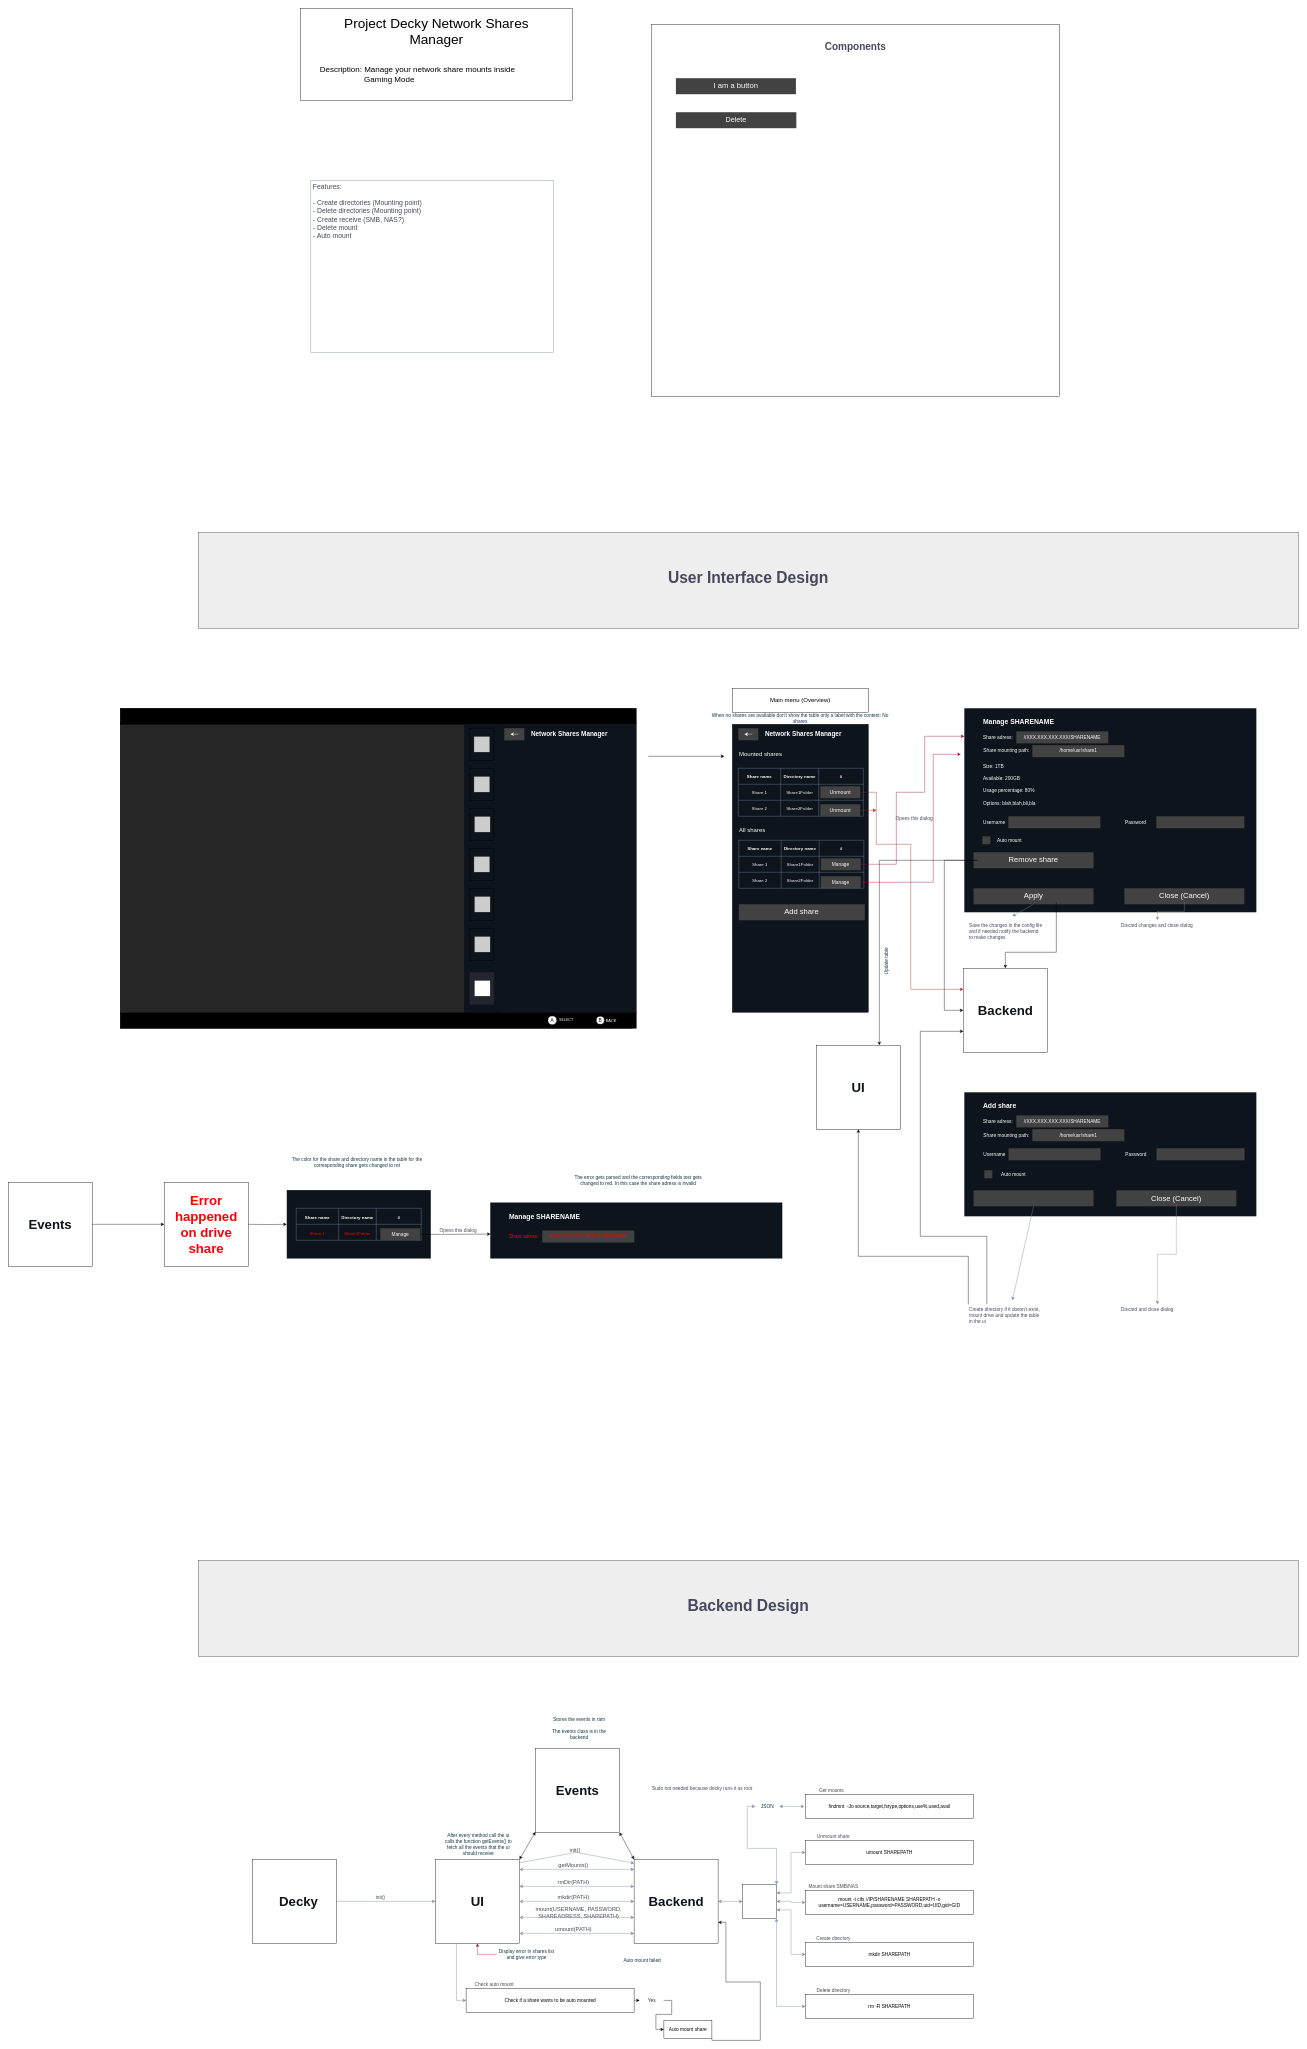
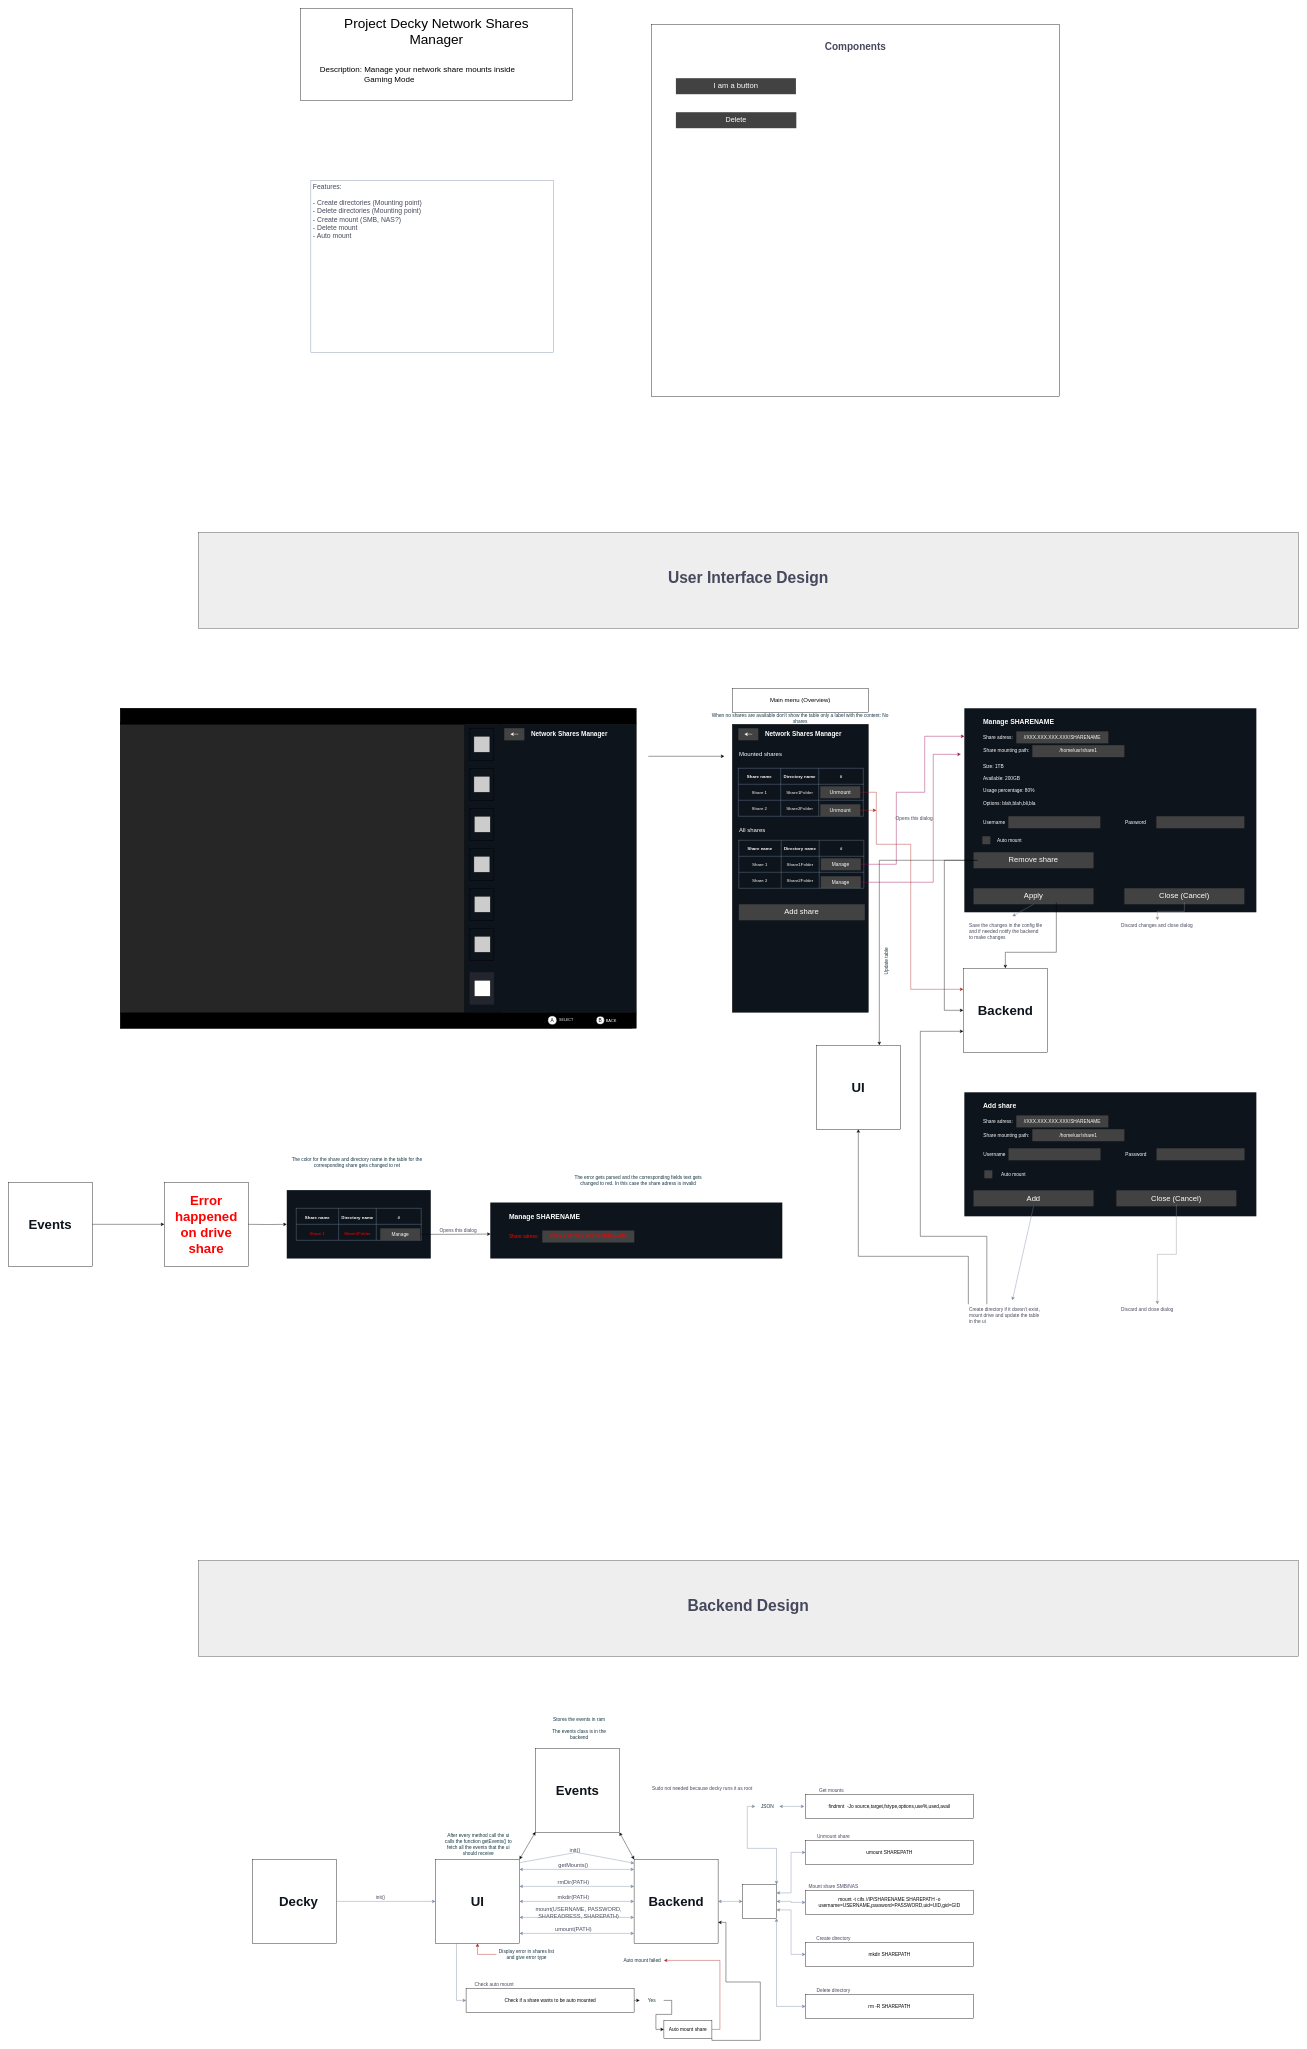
node "Features: - Create directories (Mounting point) - Delete directories (Mounting point) - Create receive (SMB, NAS?) - Delete mount - Auto mount": label "Features: - Create directories (Mounting point) - Delete directories (Mounting point) - Create receive (SMB, NAS?) - Delete mount - Auto mount" -> "Features: - Create directories (Mounting point) - Delete directories (Mounting point) - Create mount (SMB, NAS?) - Delete mount - Auto mount"
node "Add": added
edge "Auto mount share" -> "Auto mount failed": added
